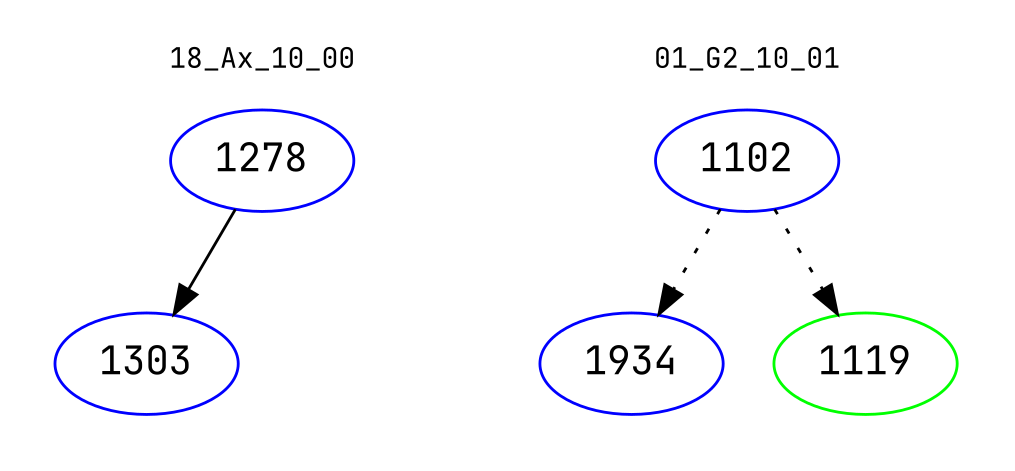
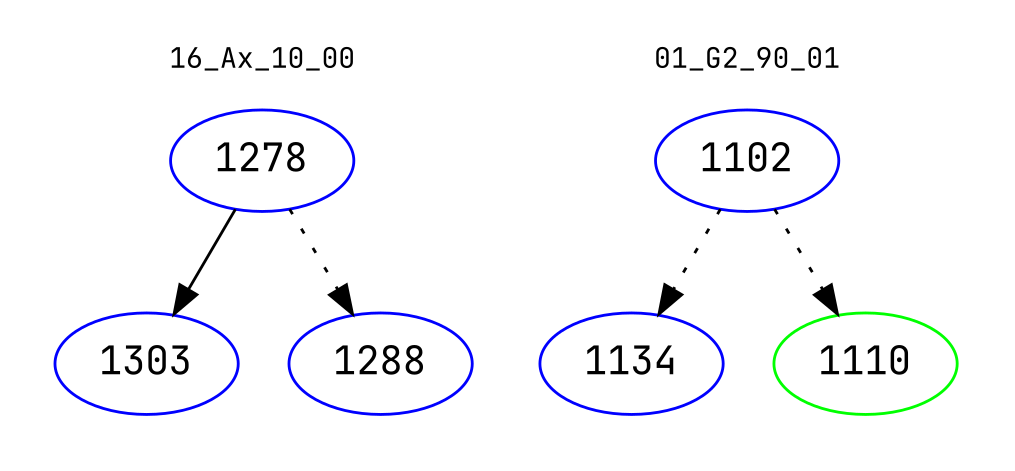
cluster "18_Ax_10_00": label "18_Ax_10_00" -> "16_Ax_10_00"
cluster "01_G2_10_01": label "01_G2_10_01" -> "01_G2_90_01"
node "1288": added
node "1934": label "1934" -> "1134"
node "1119": label "1119" -> "1110"
